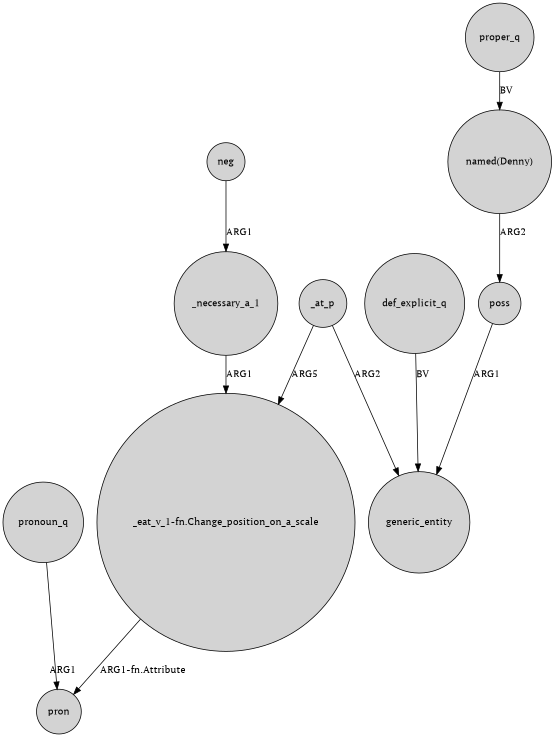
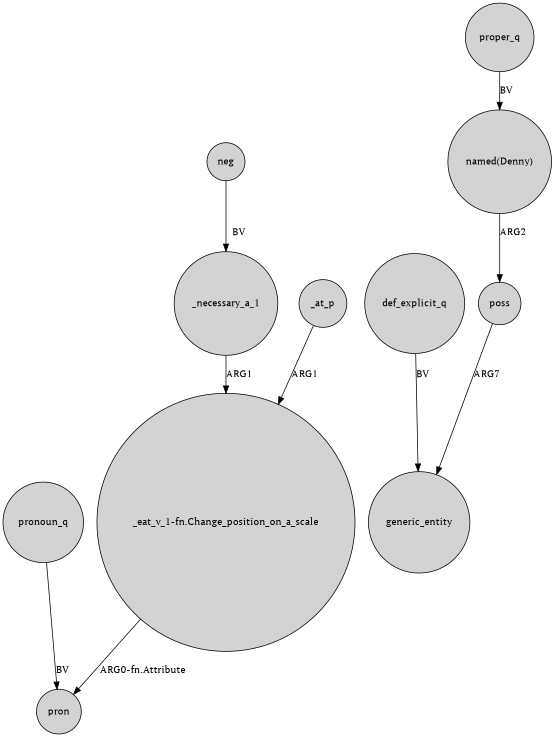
edge "neg" -> "_necessary_a_1": label "ARG1" -> "BV"
edge "_at_p" -> "_eat_v_1-fn.Change_position_on_a_scale": label "ARG5" -> "ARG1"
edge "poss" -> "generic_entity": label "ARG1" -> "ARG7"
edge "_at_p" -> "generic_entity": removed, label "ARG2"
edge "pronoun_q" -> "pron": label "ARG1" -> "BV"
edge "_eat_v_1-fn.Change_position_on_a_scale" -> "pron": label "ARG1-fn.Attribute" -> "ARG0-fn.Attribute"
